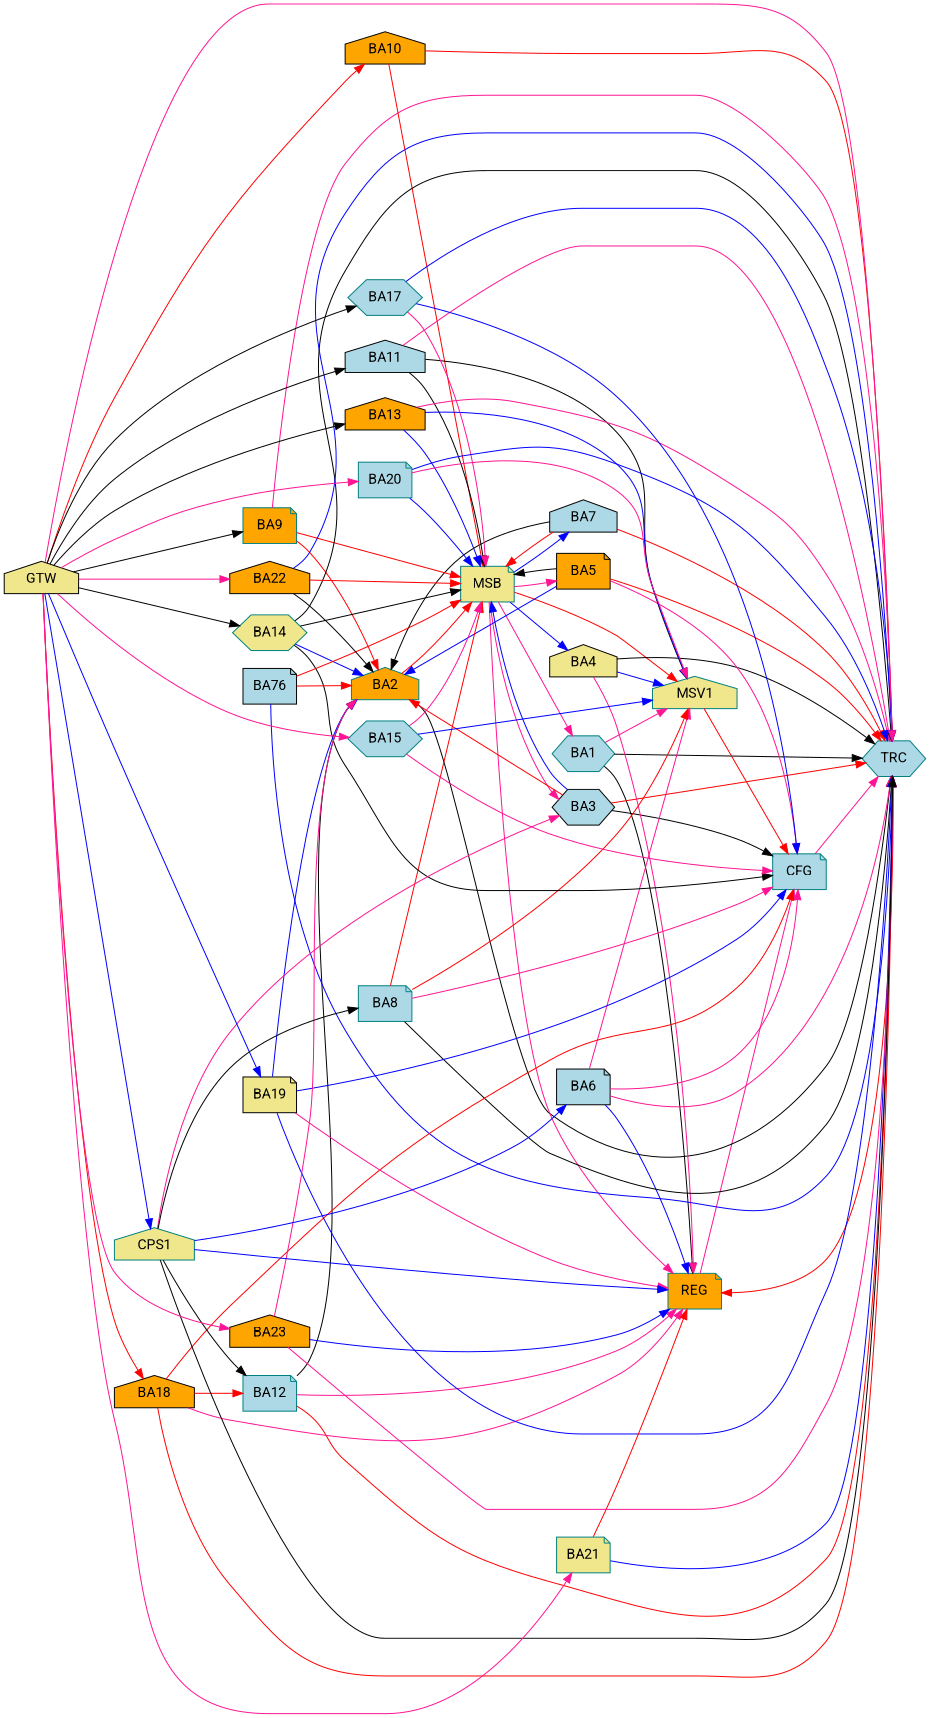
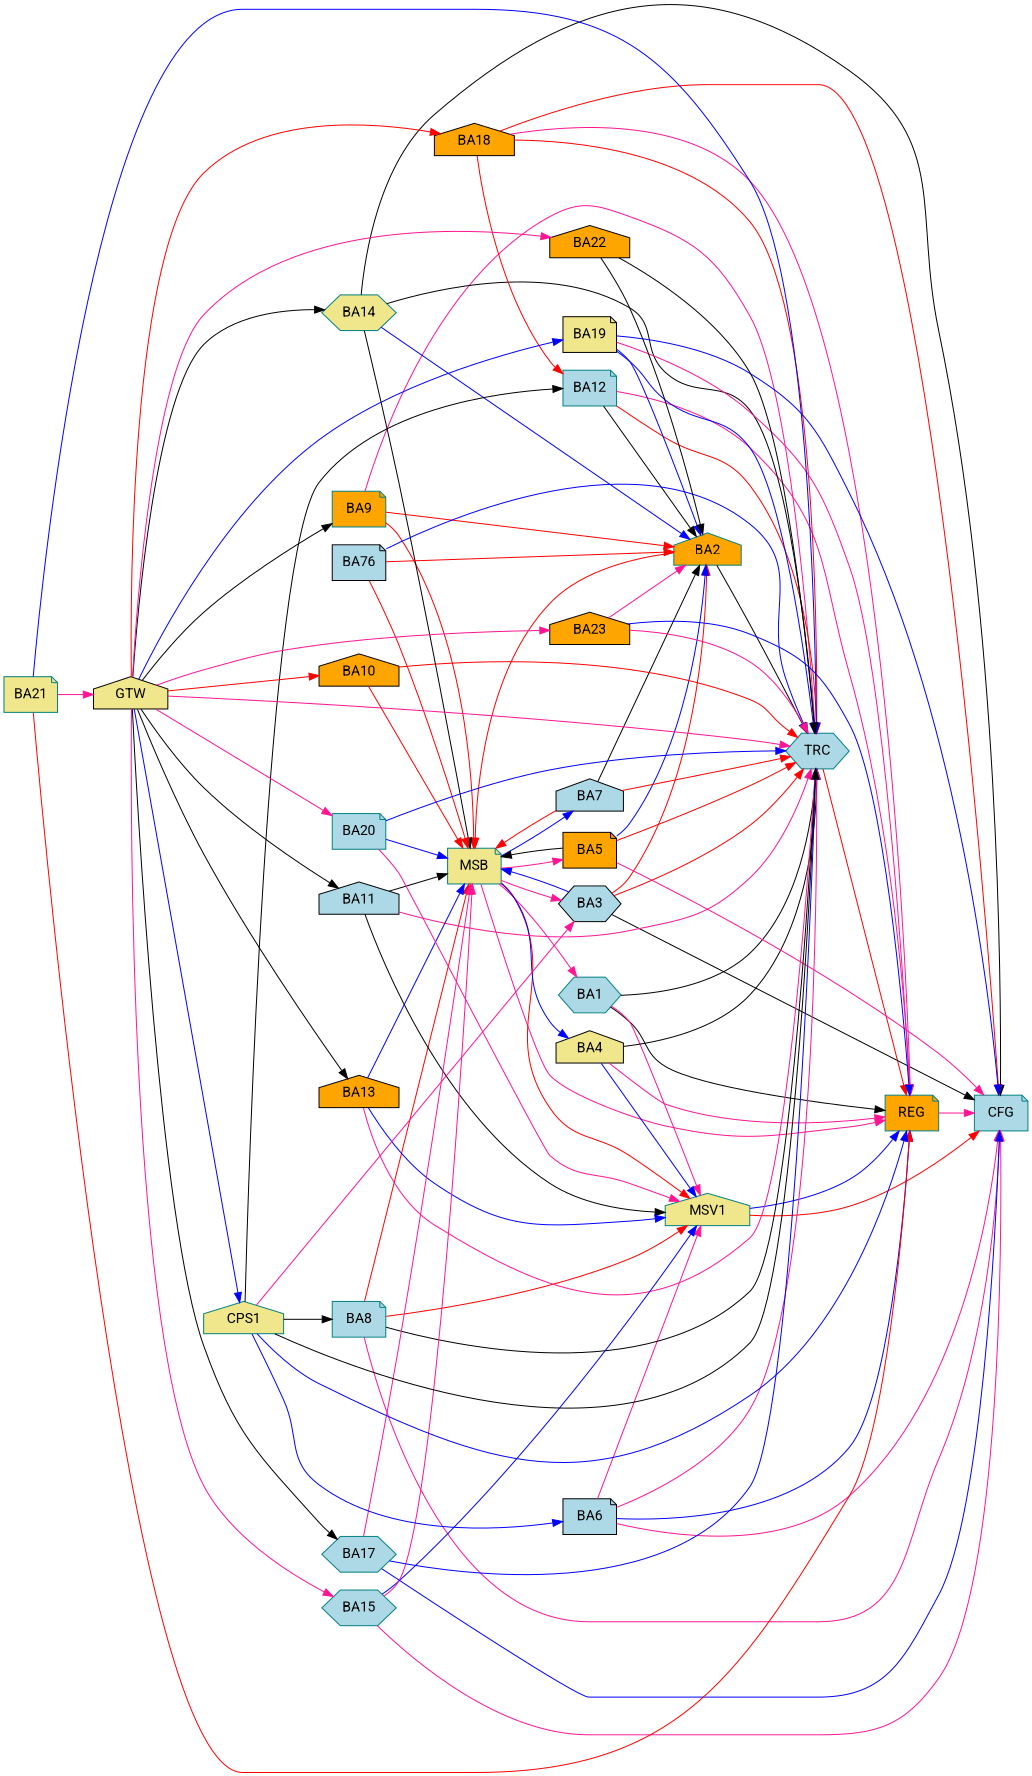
edge "BA22" -> "TRC": color blue -> black
edge "BA22" -> "MSB": removed
edge "CFG" -> "TRC": removed
edge "MSV1" -> "REG": added
edge "GTW" -> "BA21": reversed
